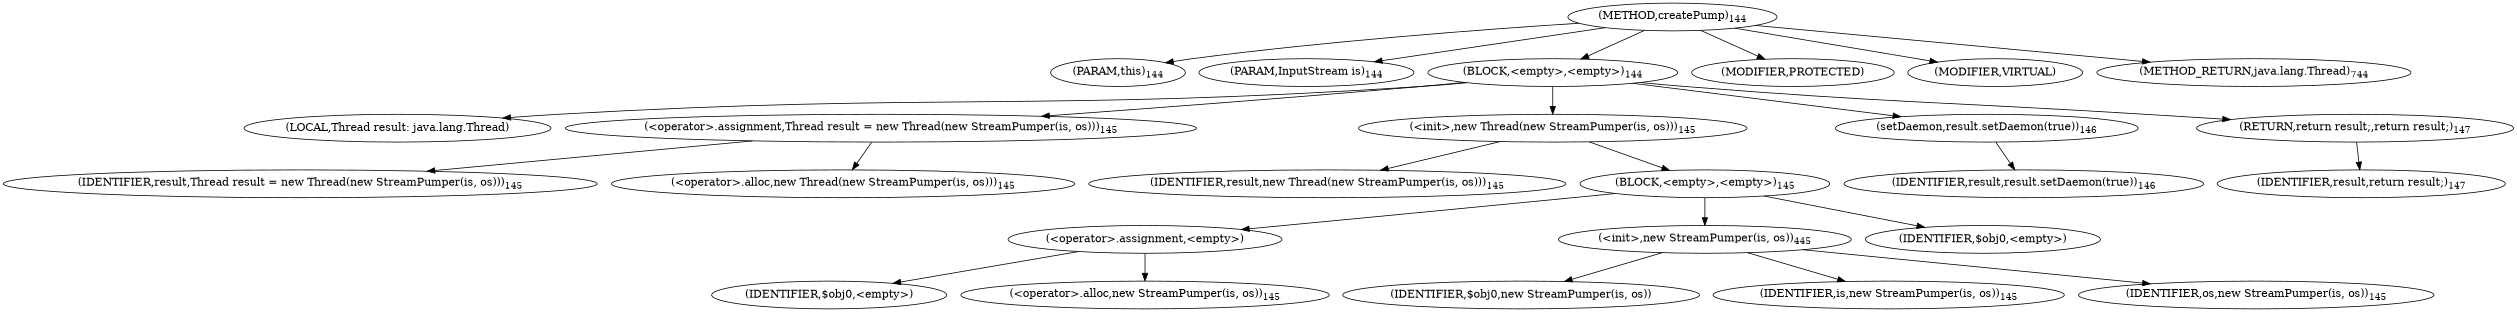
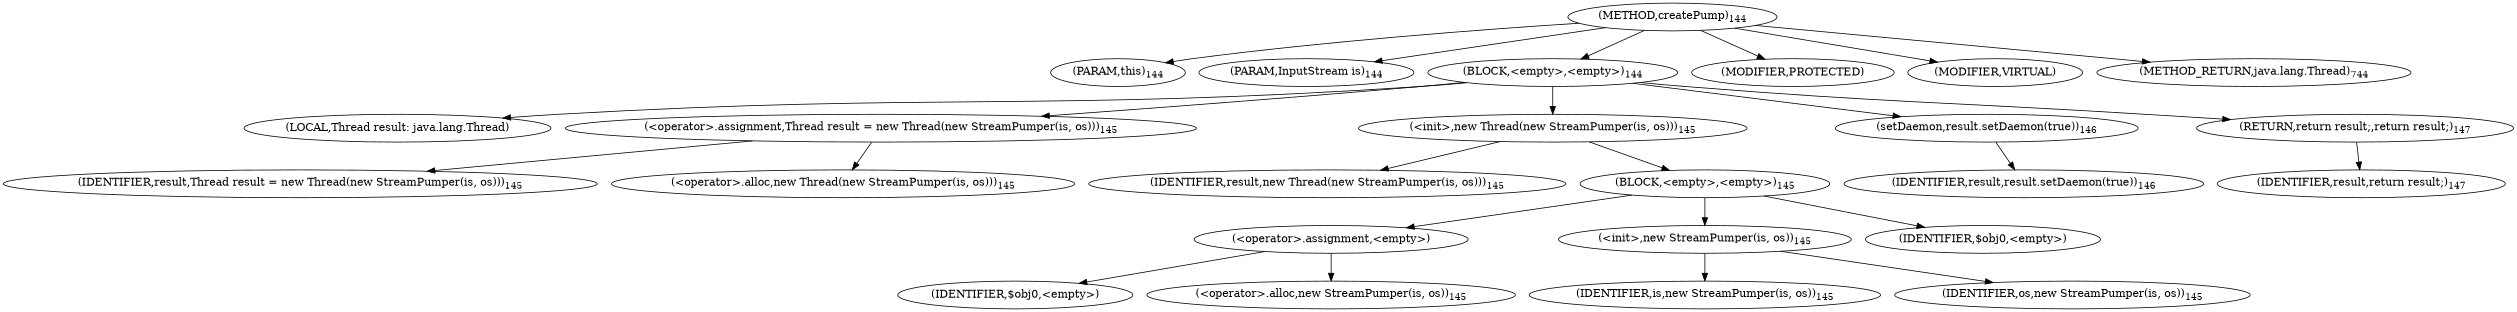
node "(<init>,new StreamPumper(is, os))": text "445" -> "145"
node "(IDENTIFIER,$obj0,new StreamPumper(is, os))": removed
